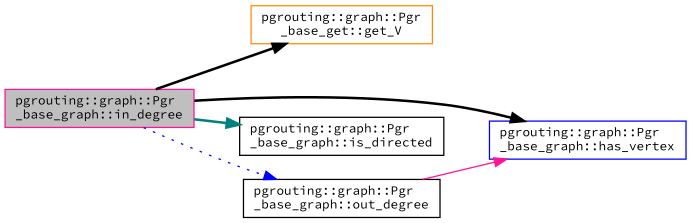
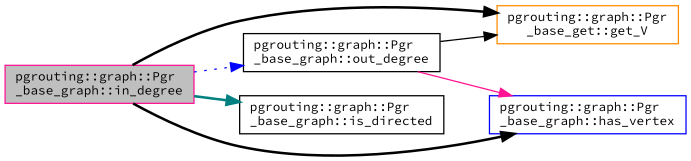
edge "pgrouting::graph::Pgr _base_graph::out_degree" -> "pgrouting::graph::Pgr _base_get::get_V": added
